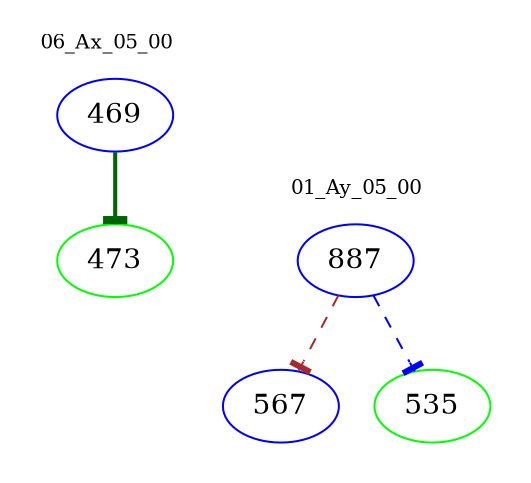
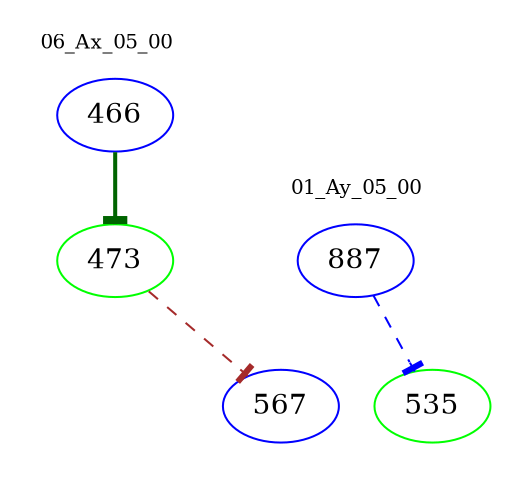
node "469": label "469" -> "466"
edge "887" -> "567": now "473" -> "567"
